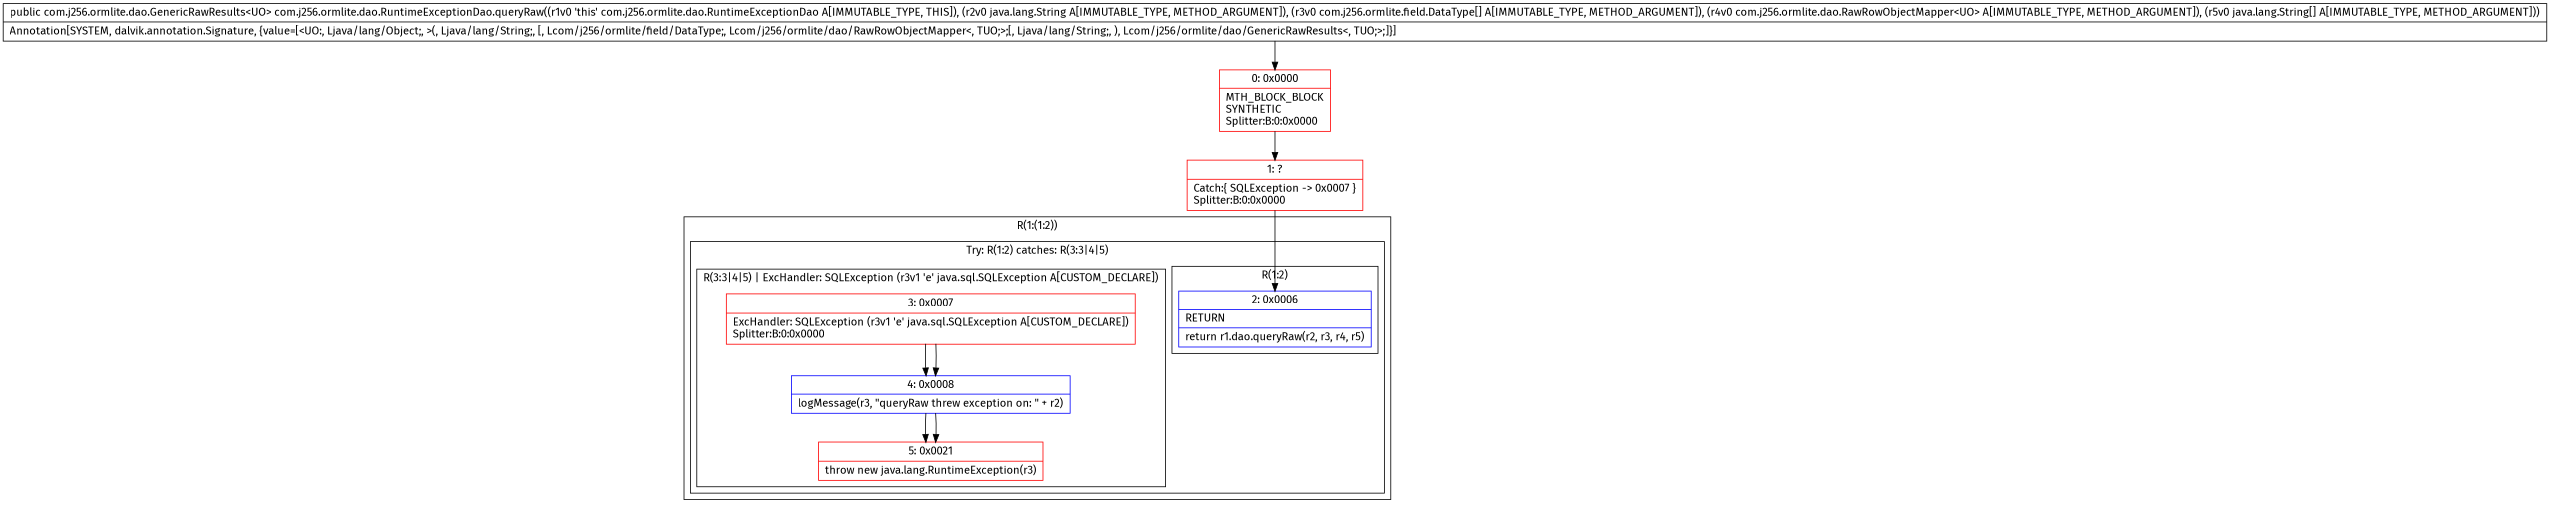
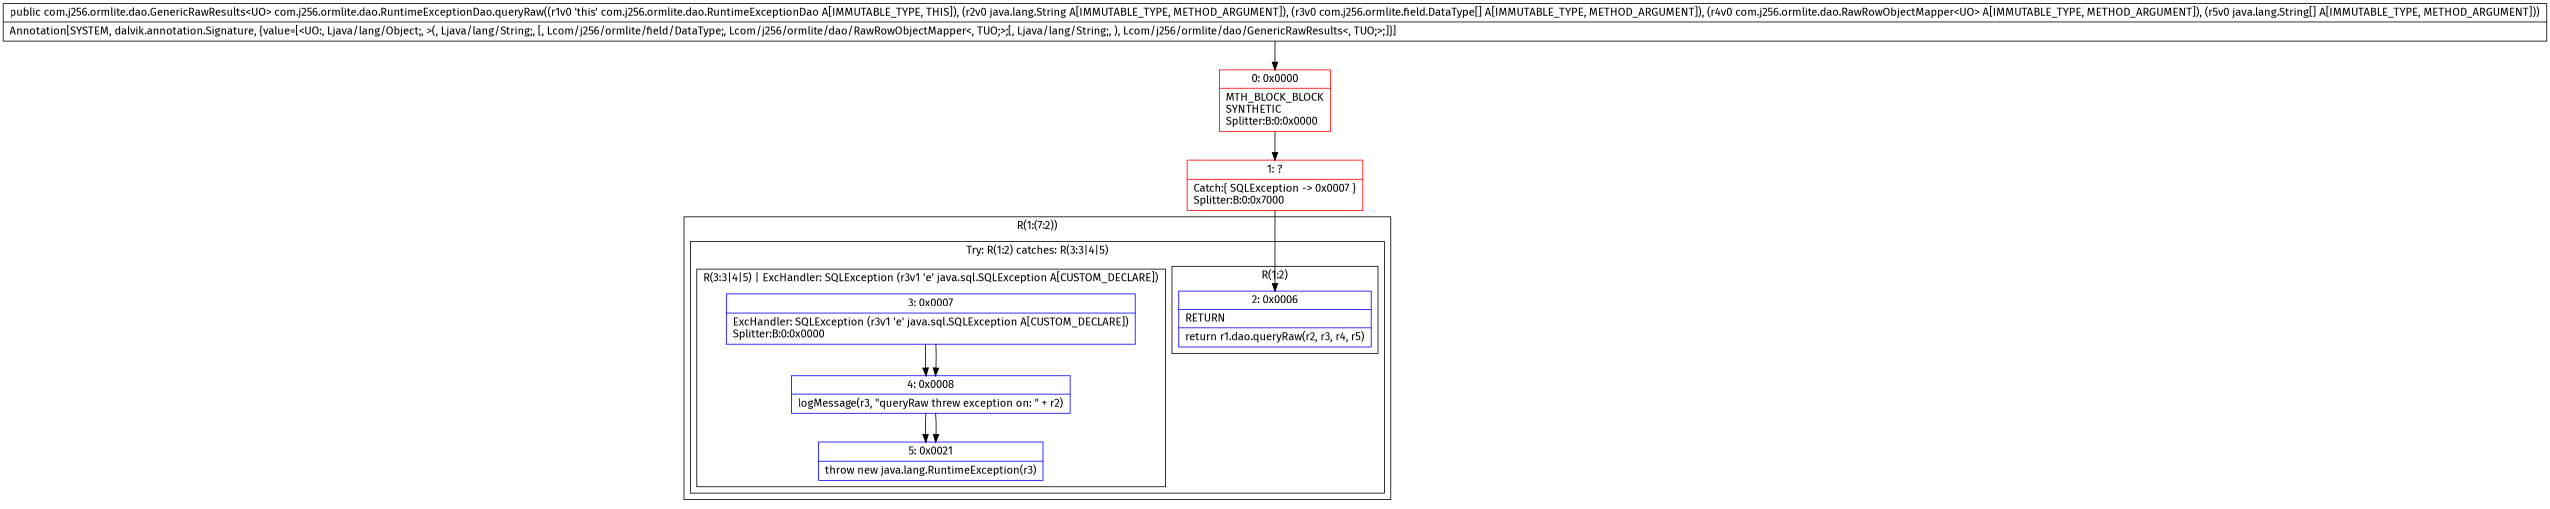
node "1: ?": text "Splitter:B:0:0x0000" -> "Splitter:B:0:0x7000"
cluster "R(1:(1:2))": label "R(1:(1:2))" -> "R(1:(7:2))"
node "3: 0x0007": color red -> blue
node "5: 0x0021": color red -> blue
